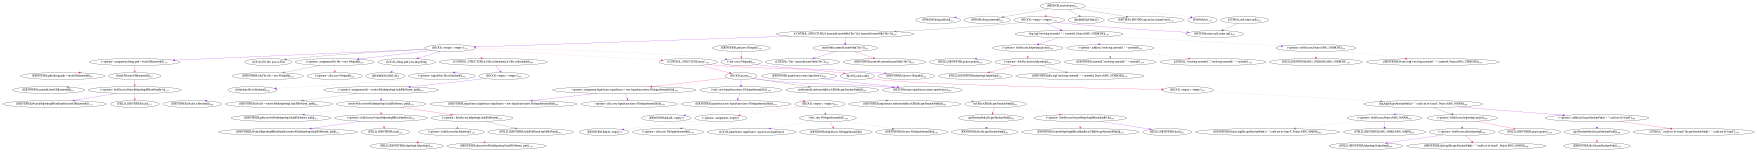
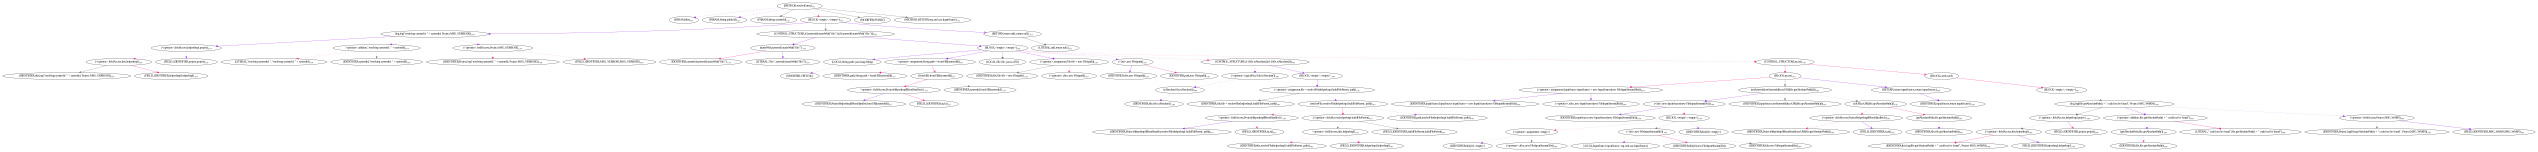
edge "(LITERAL,null,return null;)" -> "(RETURN,return null;,return null;)": reversed
edge "(IDENTIFIER,path,new File(path))" -> "(<init>,new File(path))": reversed
edge "(BLOCK,try,try)" -> "(<init>,new InputSource(new FileInputStream(file)))": now "(setSystemId,setSystemId(fu.toURI(file.getAbsolutePath())))" -> "(<init>,new InputSource(new FileInputStream(file)))"
edge "(IDENTIFIER,inputSource,return inputSource;)" -> "(RETURN,return inputSource;,return inputSource;)": reversed
edge "(resolveFile,resolveFile(helperImpl.buildFileParent, path))" -> "(<operator>.fieldAccess,helperImpl.buildFileParent)": arrowhead normal -> dot
